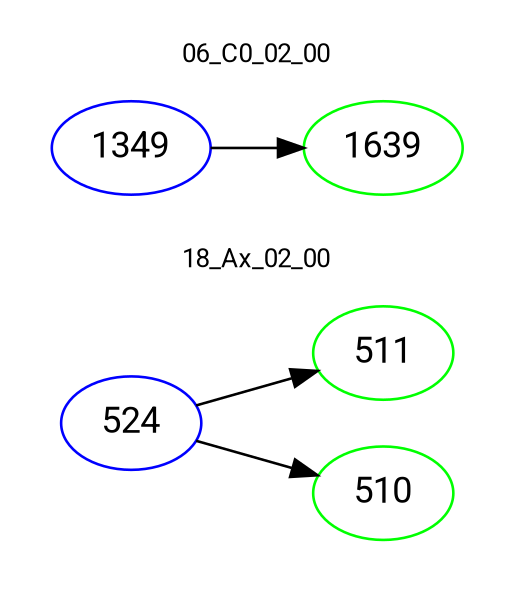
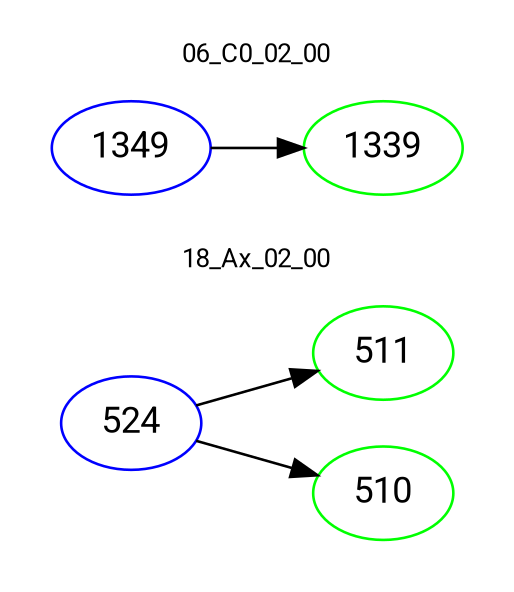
node "1639": label "1639" -> "1339"
